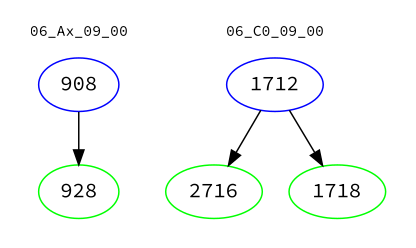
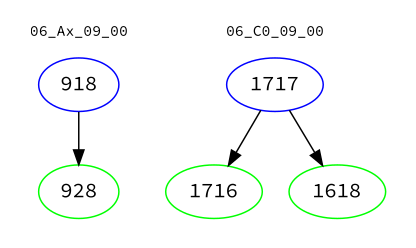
node "908": label "908" -> "918"
node "1712": label "1712" -> "1717"
node "2716": label "2716" -> "1716"
node "1718": label "1718" -> "1618"
